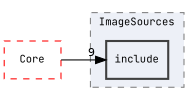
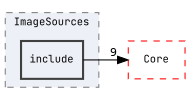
edge "Core" -> "include": reversed
